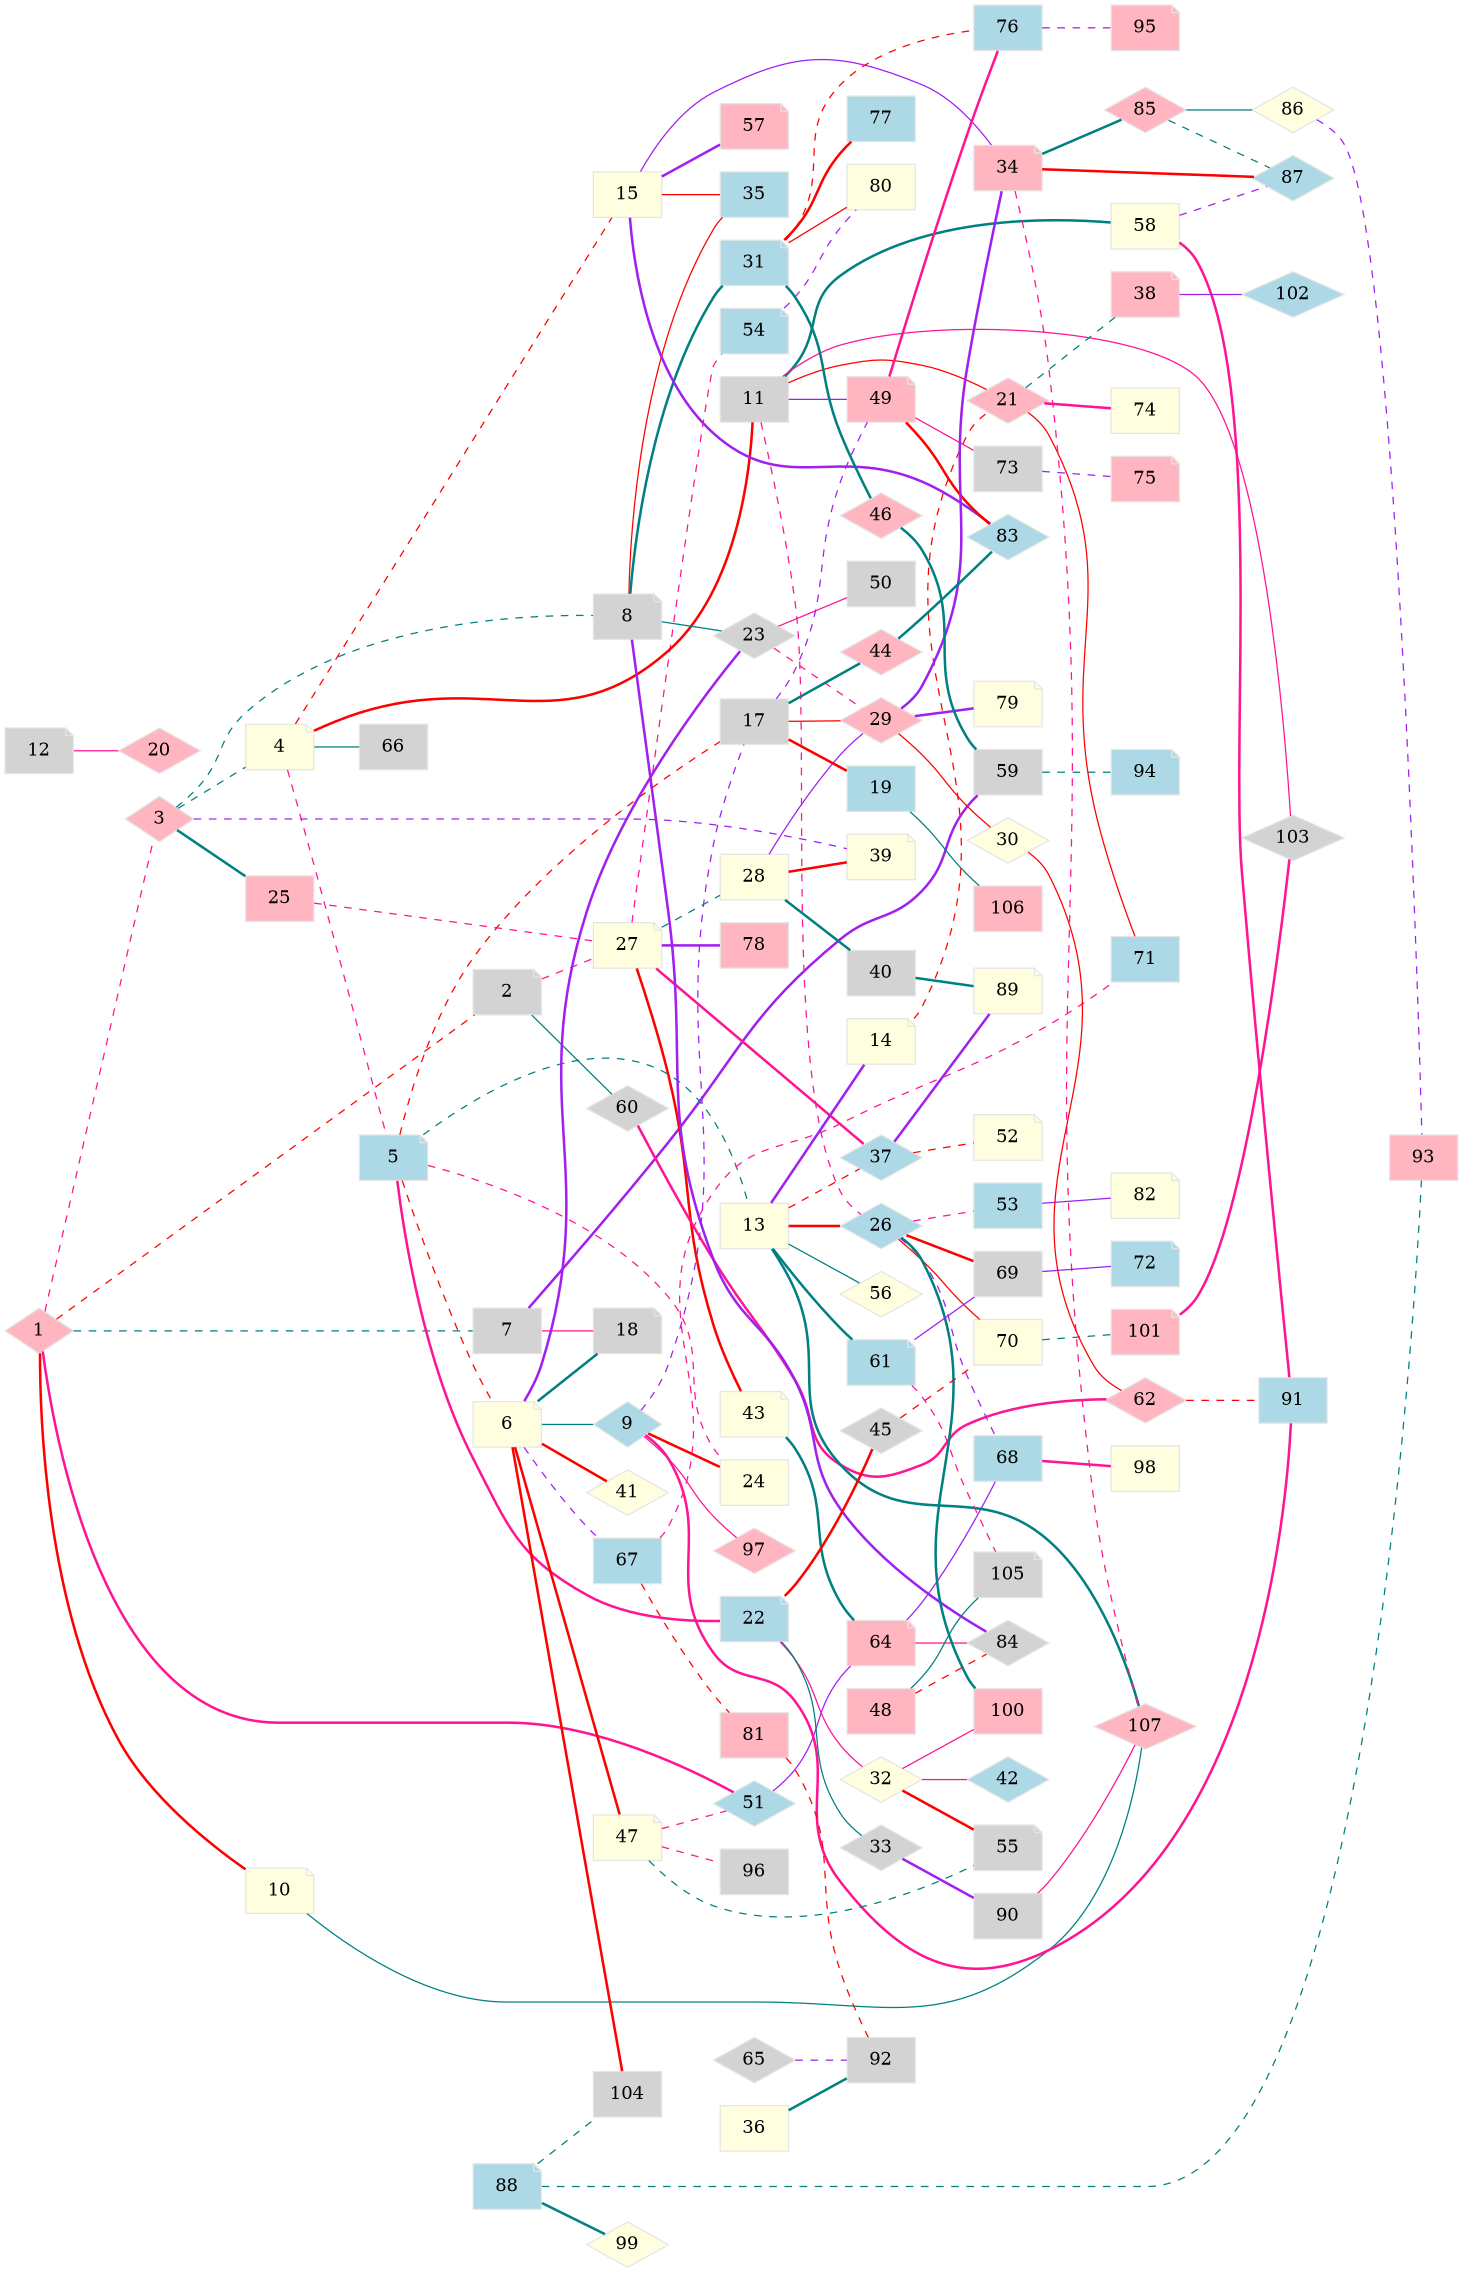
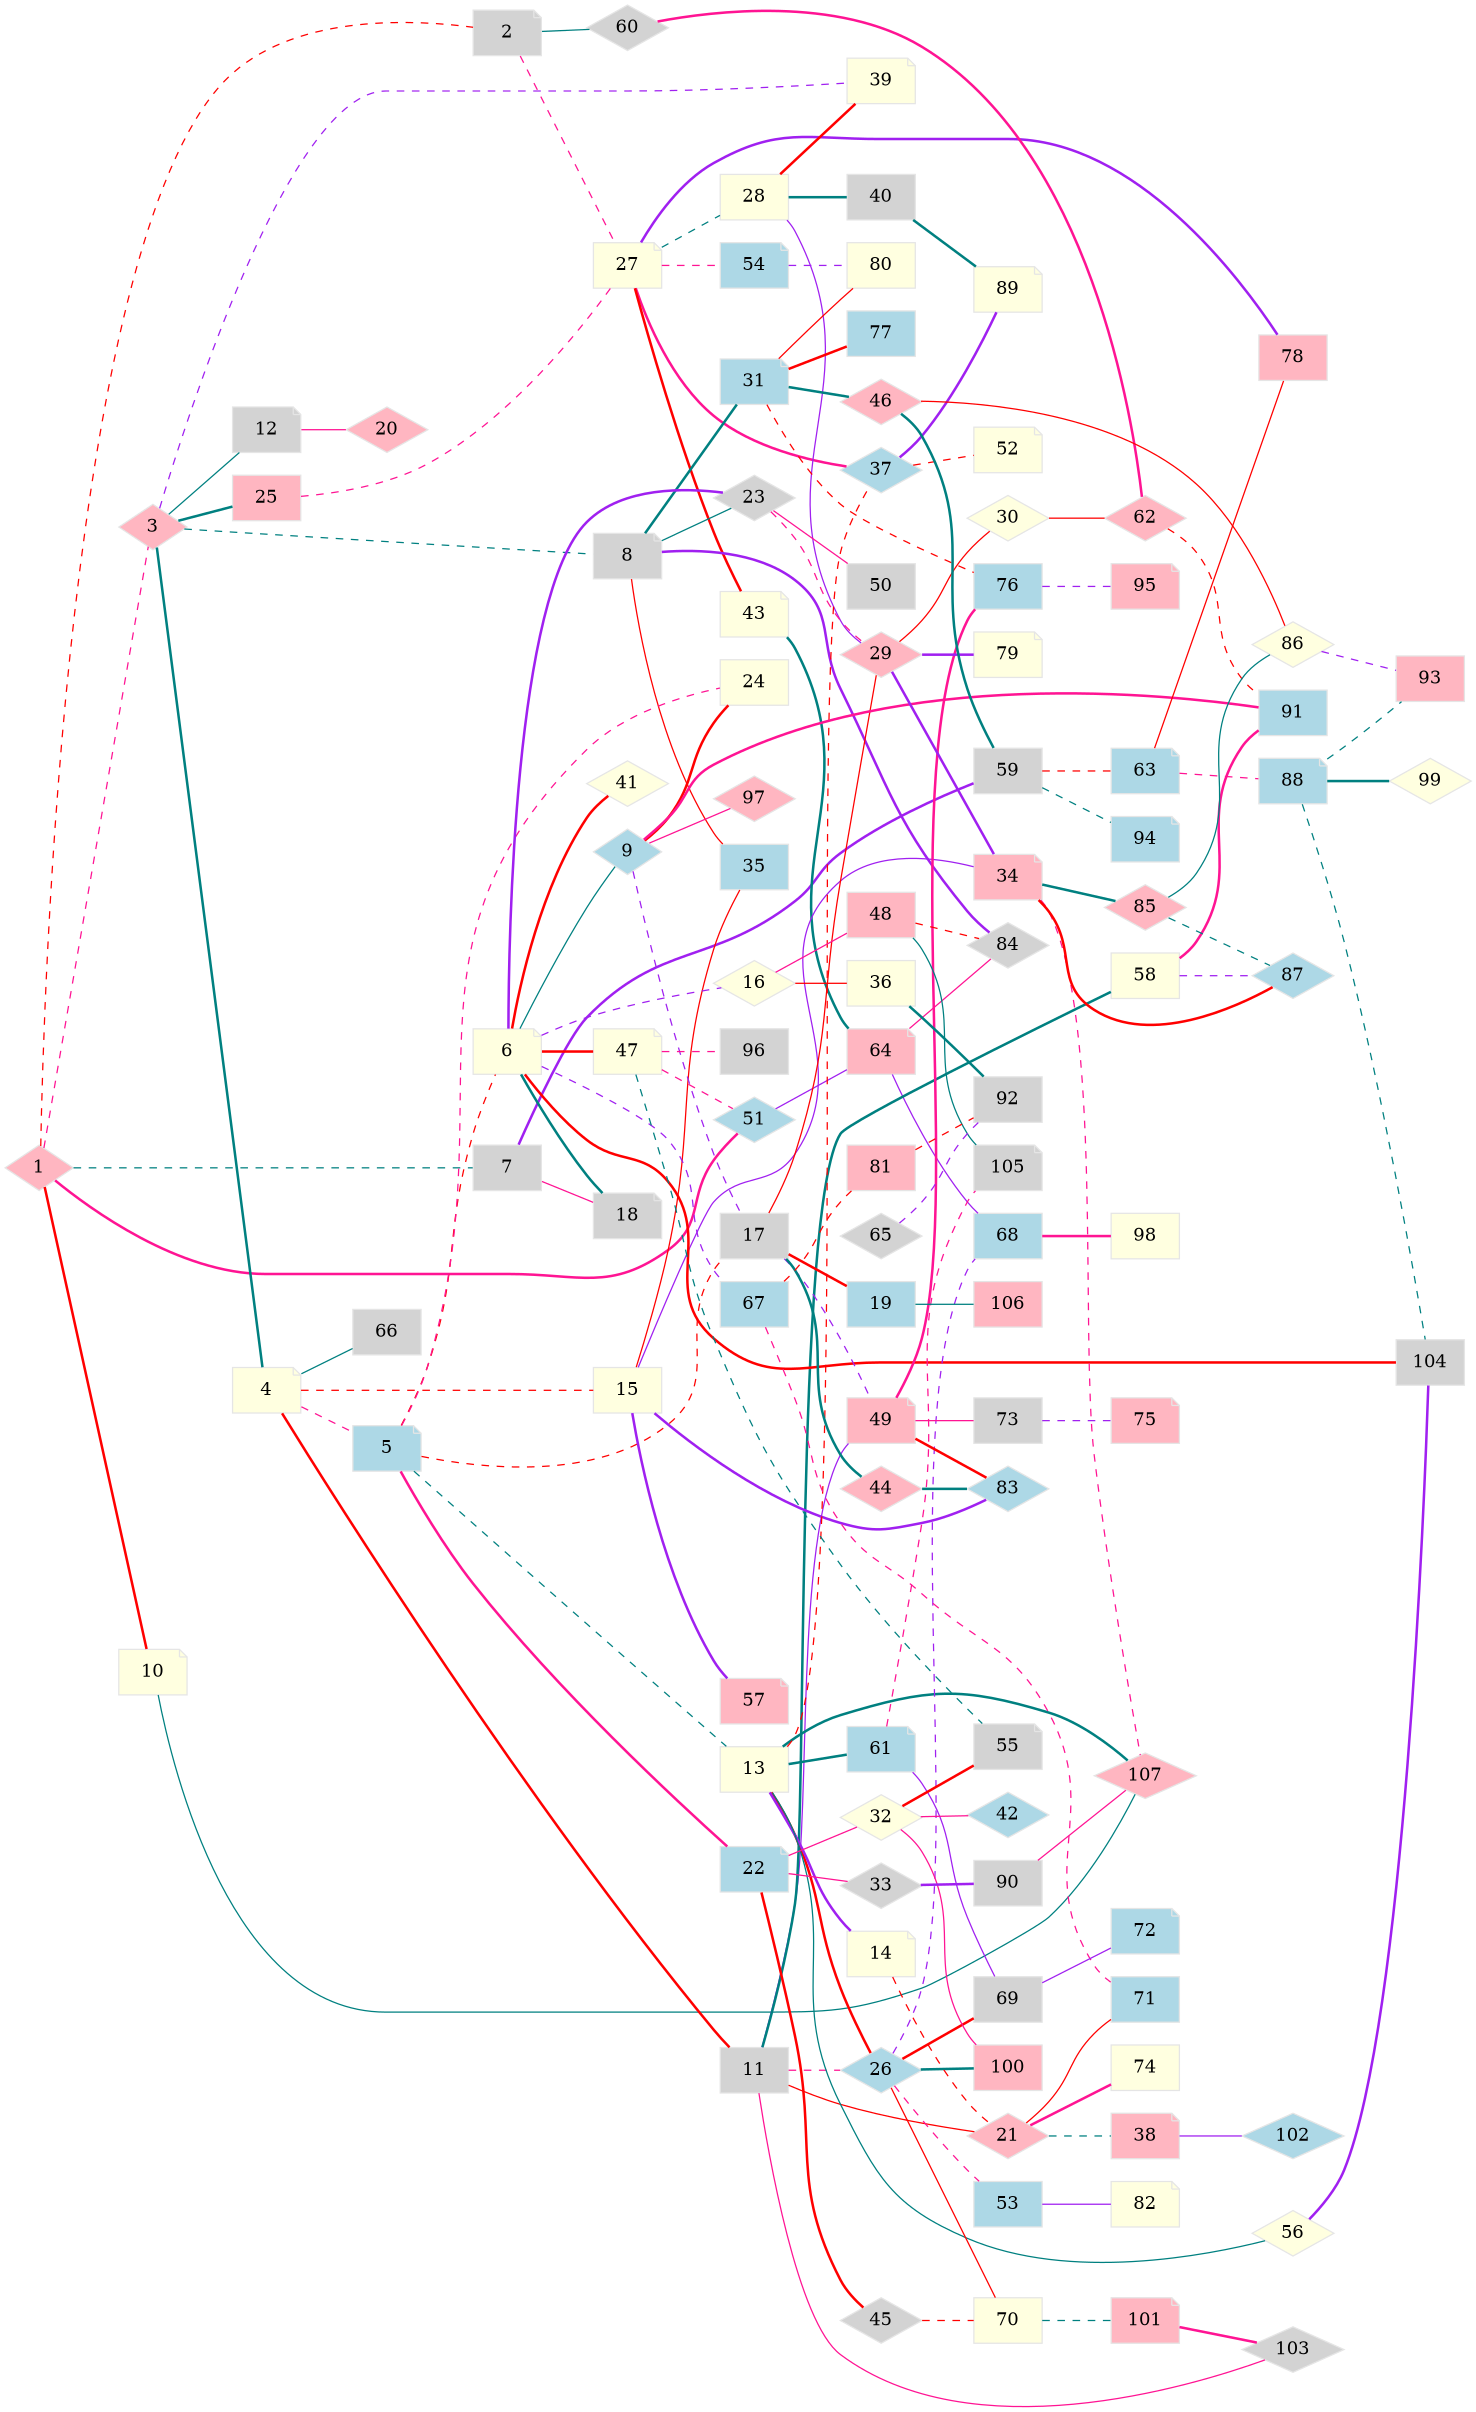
edge "46" -- "86": added
edge "12" -- "3": added
node "63": added
edge "4" -- "3": style dashed -> bold
node "16": added
edge "22" -- "33": color teal -> deeppink
edge "104" -- "56": added
